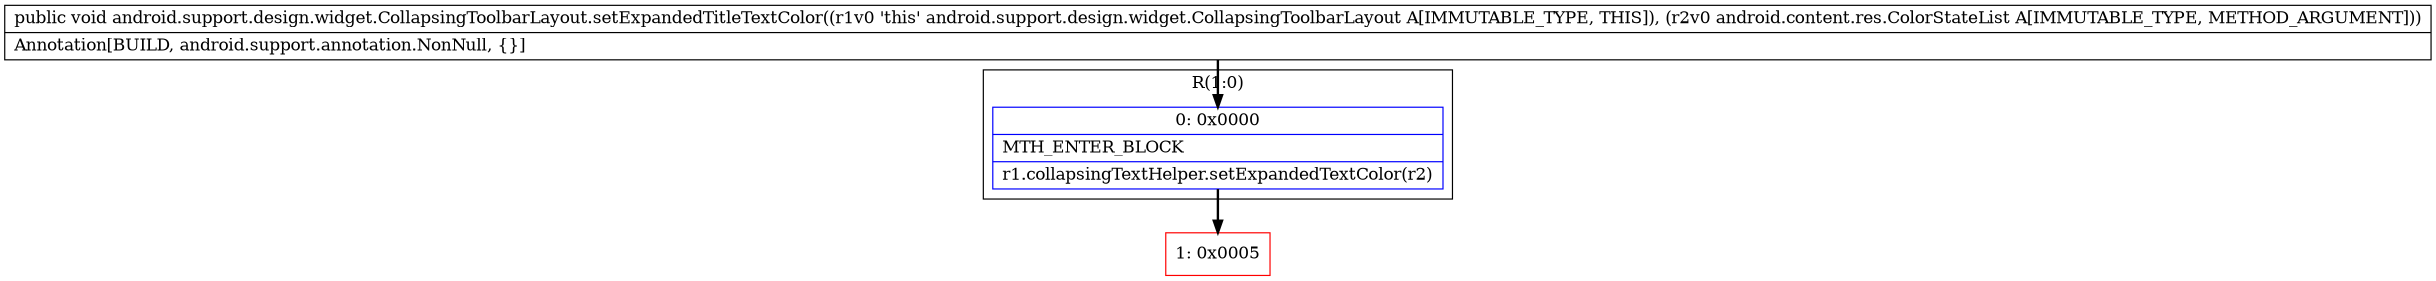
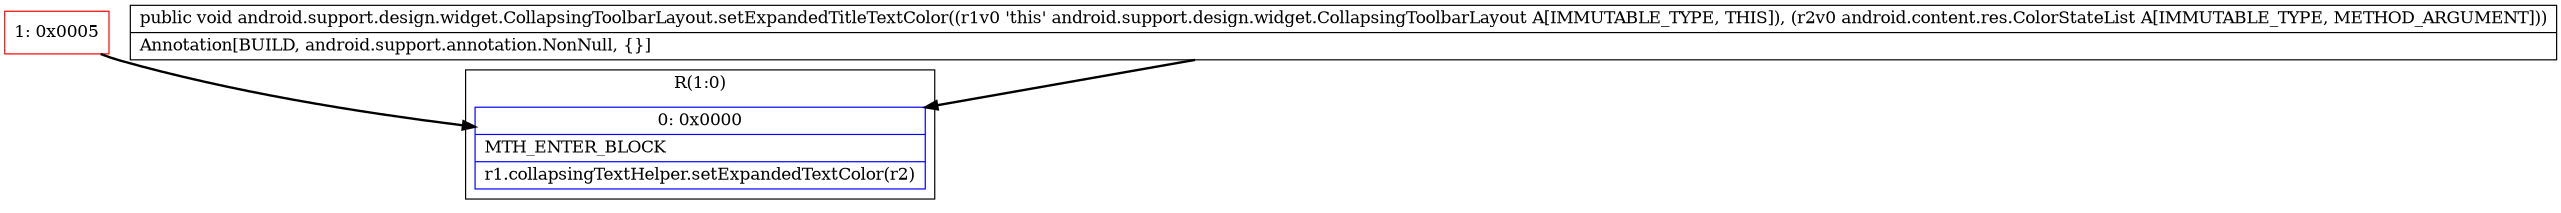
edge "0: 0x0000" -> "1: 0x0005": reversed
